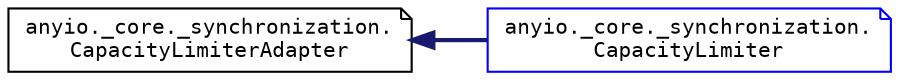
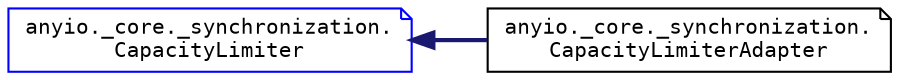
edge "anyio._core._synchronization. CapacityLimiter" -> "anyio._core._synchronization. CapacityLimiterAdapter": reversed
